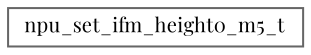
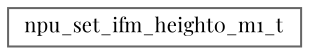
node "npu_set_ifm_height0_m5_t": label "npu_set_ifm_height0_m5_t" -> "npu_set_ifm_height0_m1_t"
